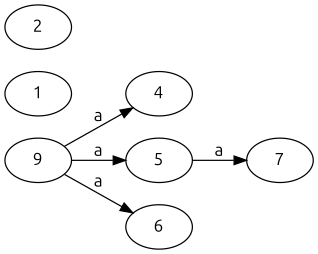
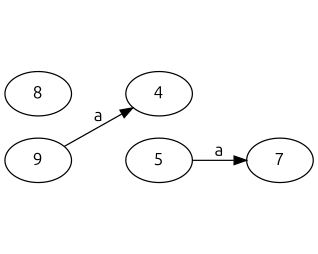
node "2": removed
node "1": label "1" -> "8"
edge "9" -> "5": removed, label "a"
node "6": removed
